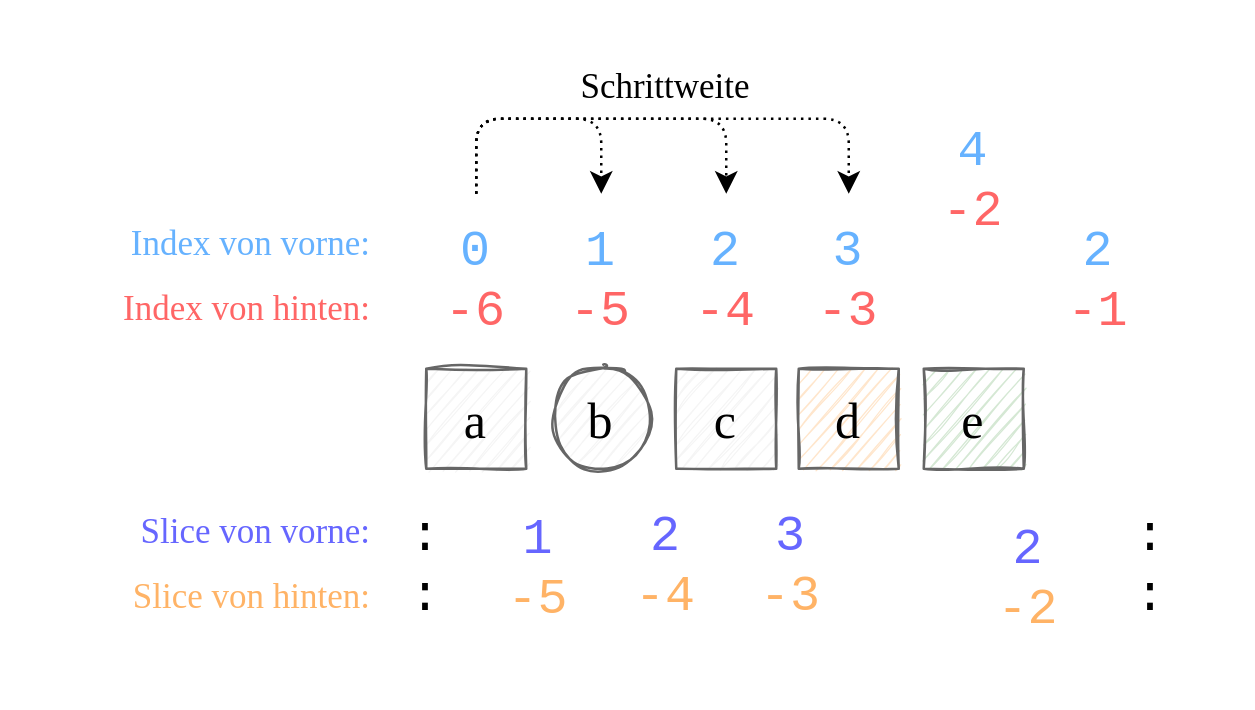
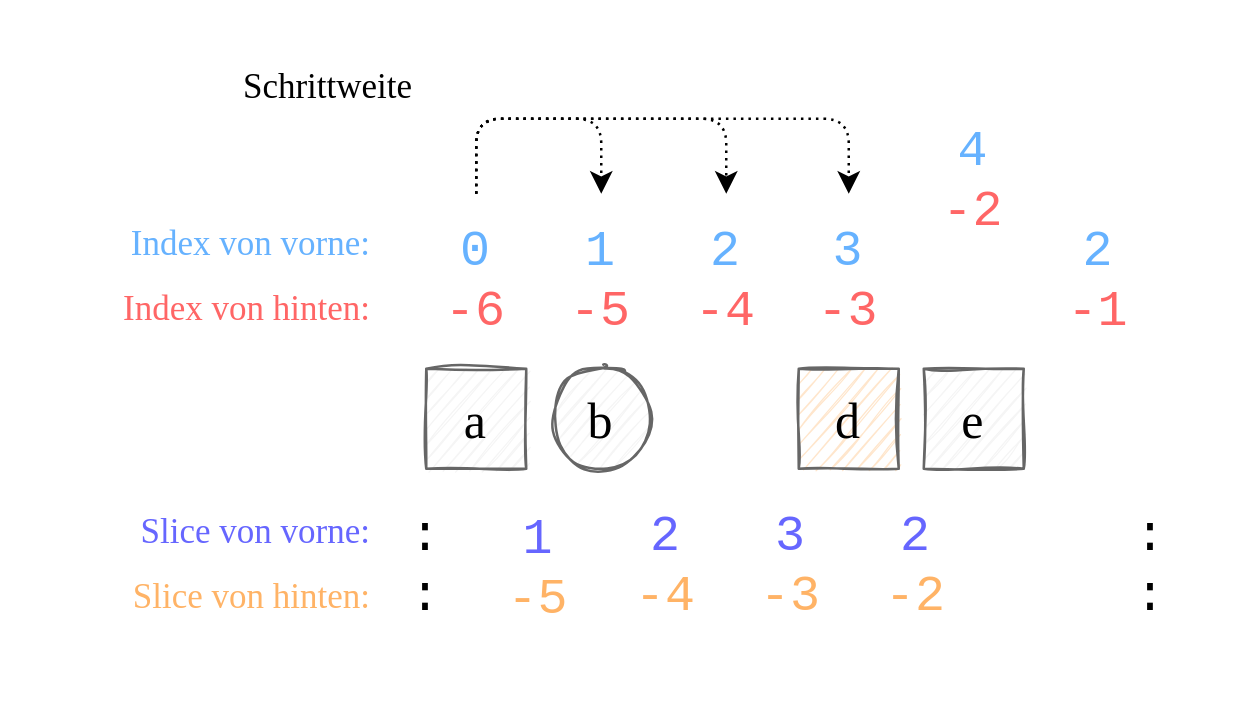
node "Schrittweite": moved (666, 89) -> (329, 89)
node "c": removed
node "e": fillcolor #d5e8d4 -> #f5f5f5
node "2 -2": moved (1029, 579) -> (916, 566)
